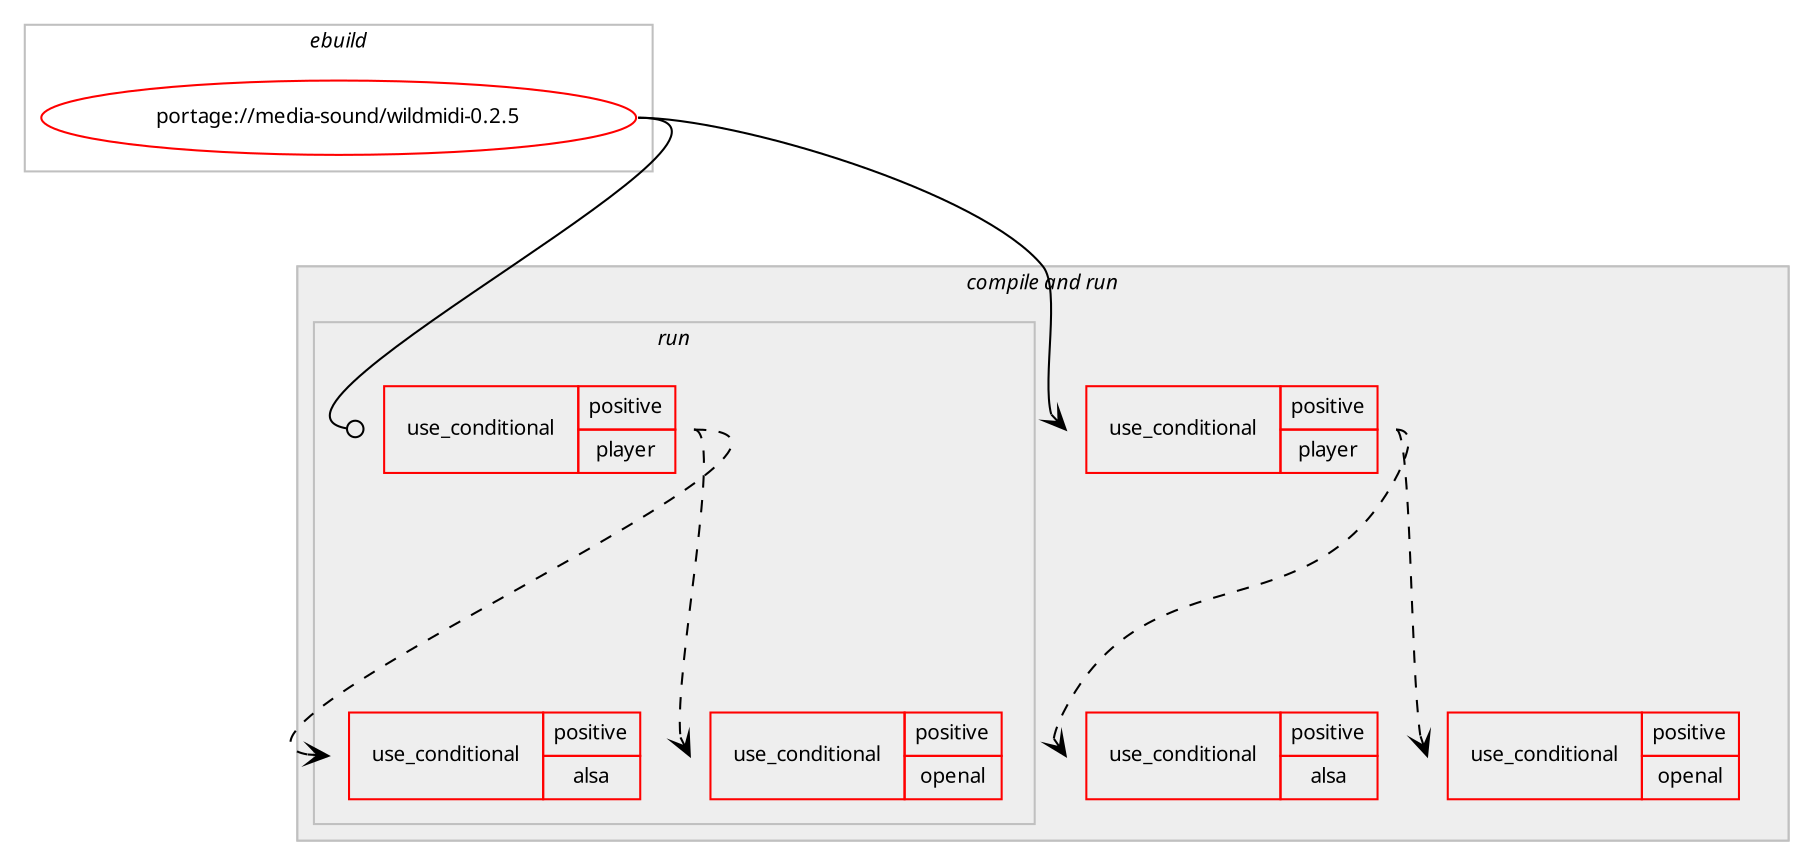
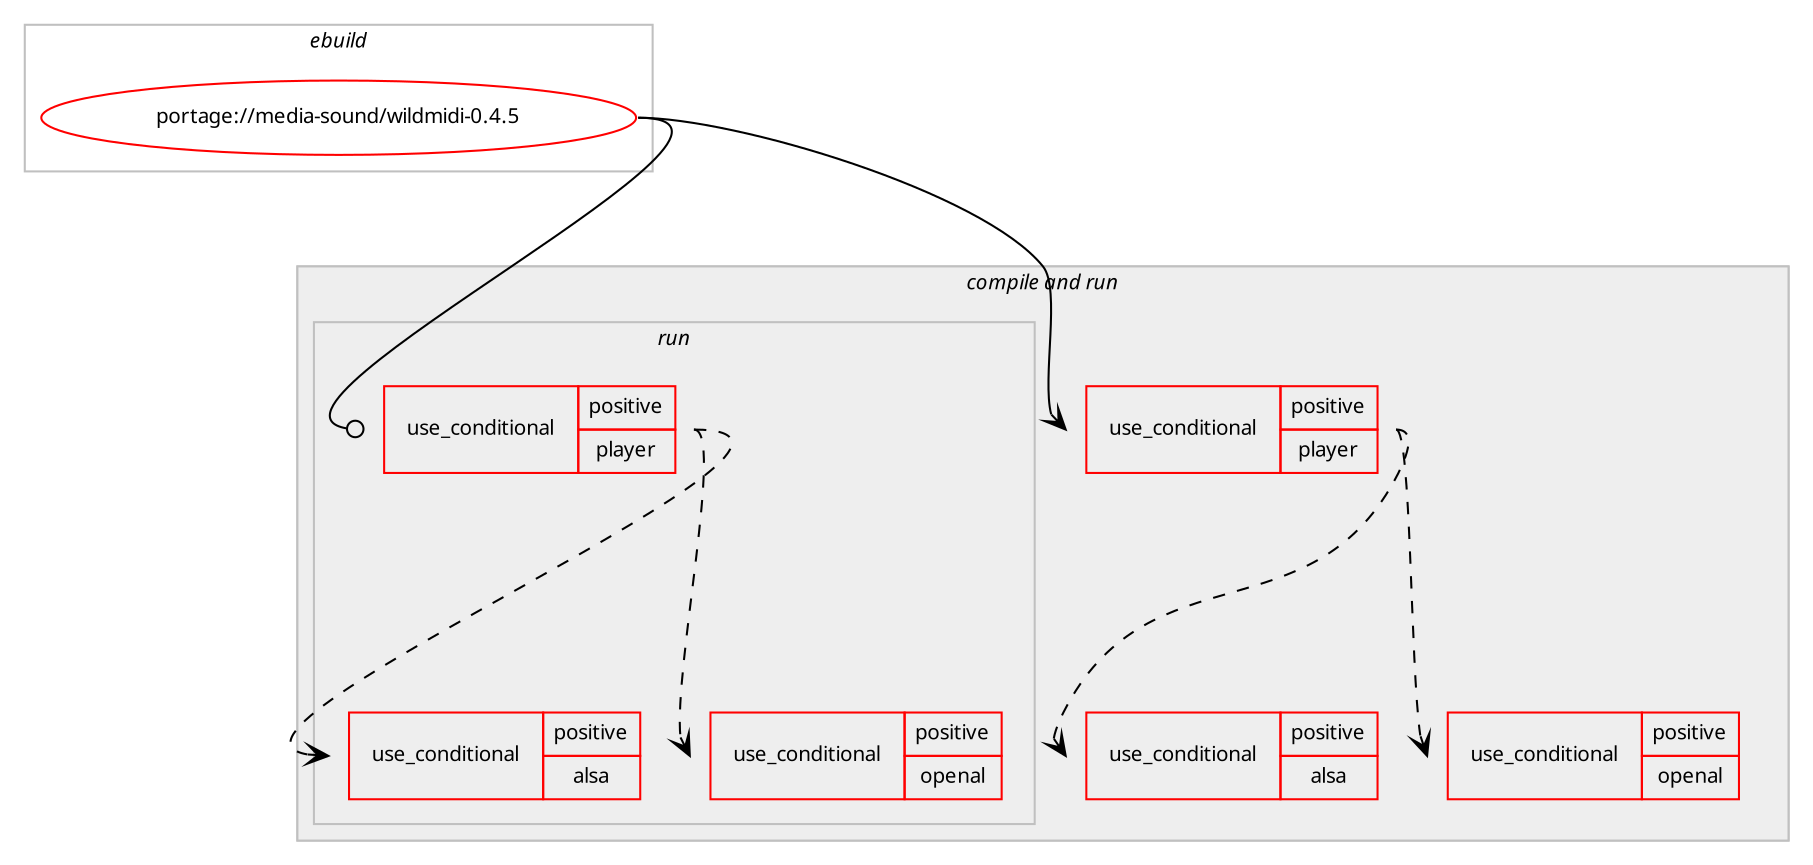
node "portage://media-sound/wildmidi-0.2.5": label "portage://media-sound/wildmidi-0.2.5" -> "portage://media-sound/wildmidi-0.4.5"
